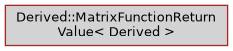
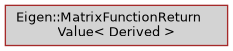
node "Derived::MatrixFunctionReturn Value< Derived >": label "Derived::MatrixFunctionReturn Value< Derived >" -> "Eigen::MatrixFunctionReturn Value< Derived >"
